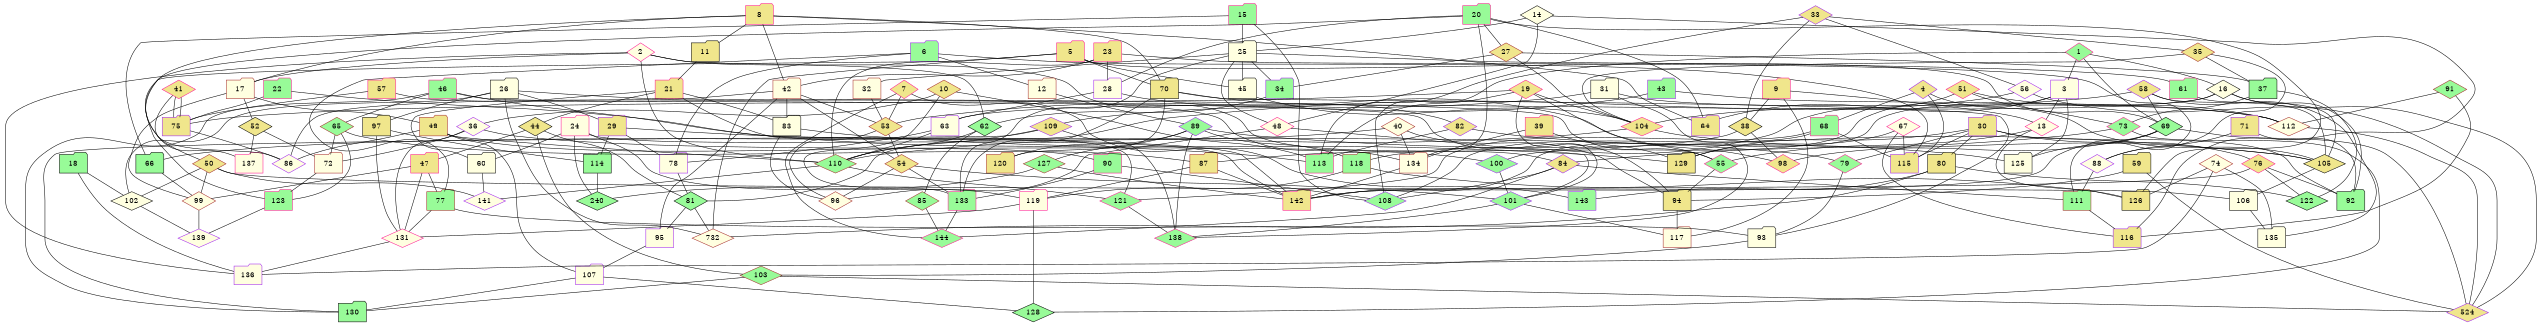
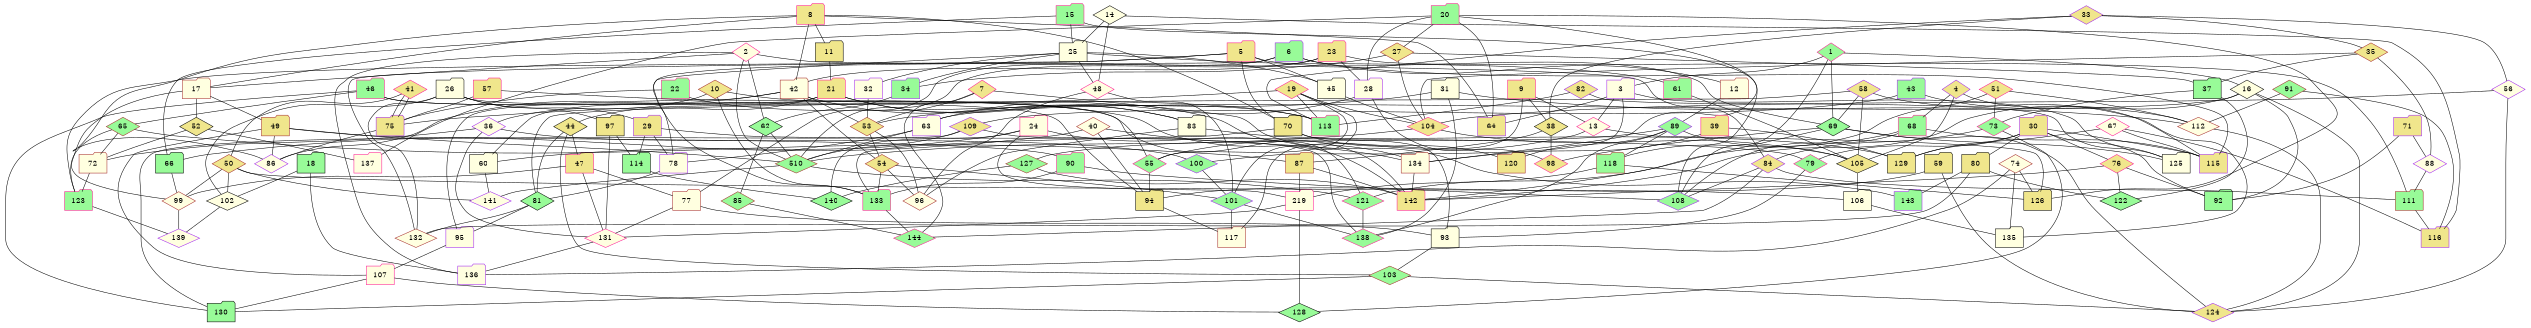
node "32": color brown -> purple
edge "70" -- "82": removed
node "110": label "110" -> "510"
node "77": fillcolor palegreen -> lightyellow
node "240": label "240" -> "140"
node "119": label "119" -> "219"
node "732": label "732" -> "132"
node "107": color purple -> deeppink
node "524": label "524" -> "124"
